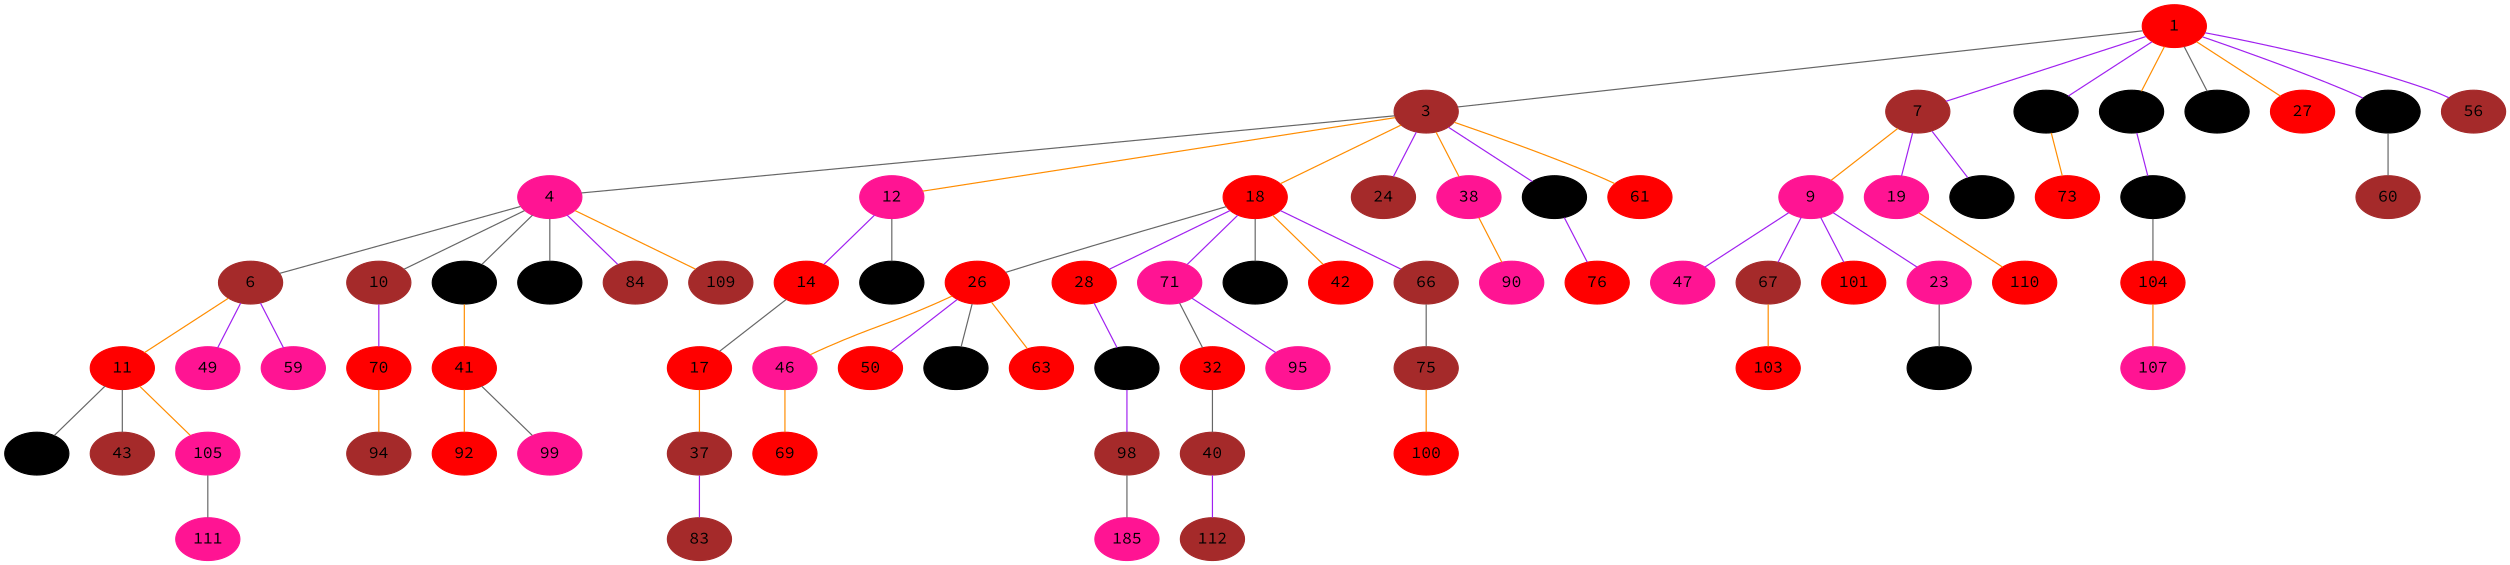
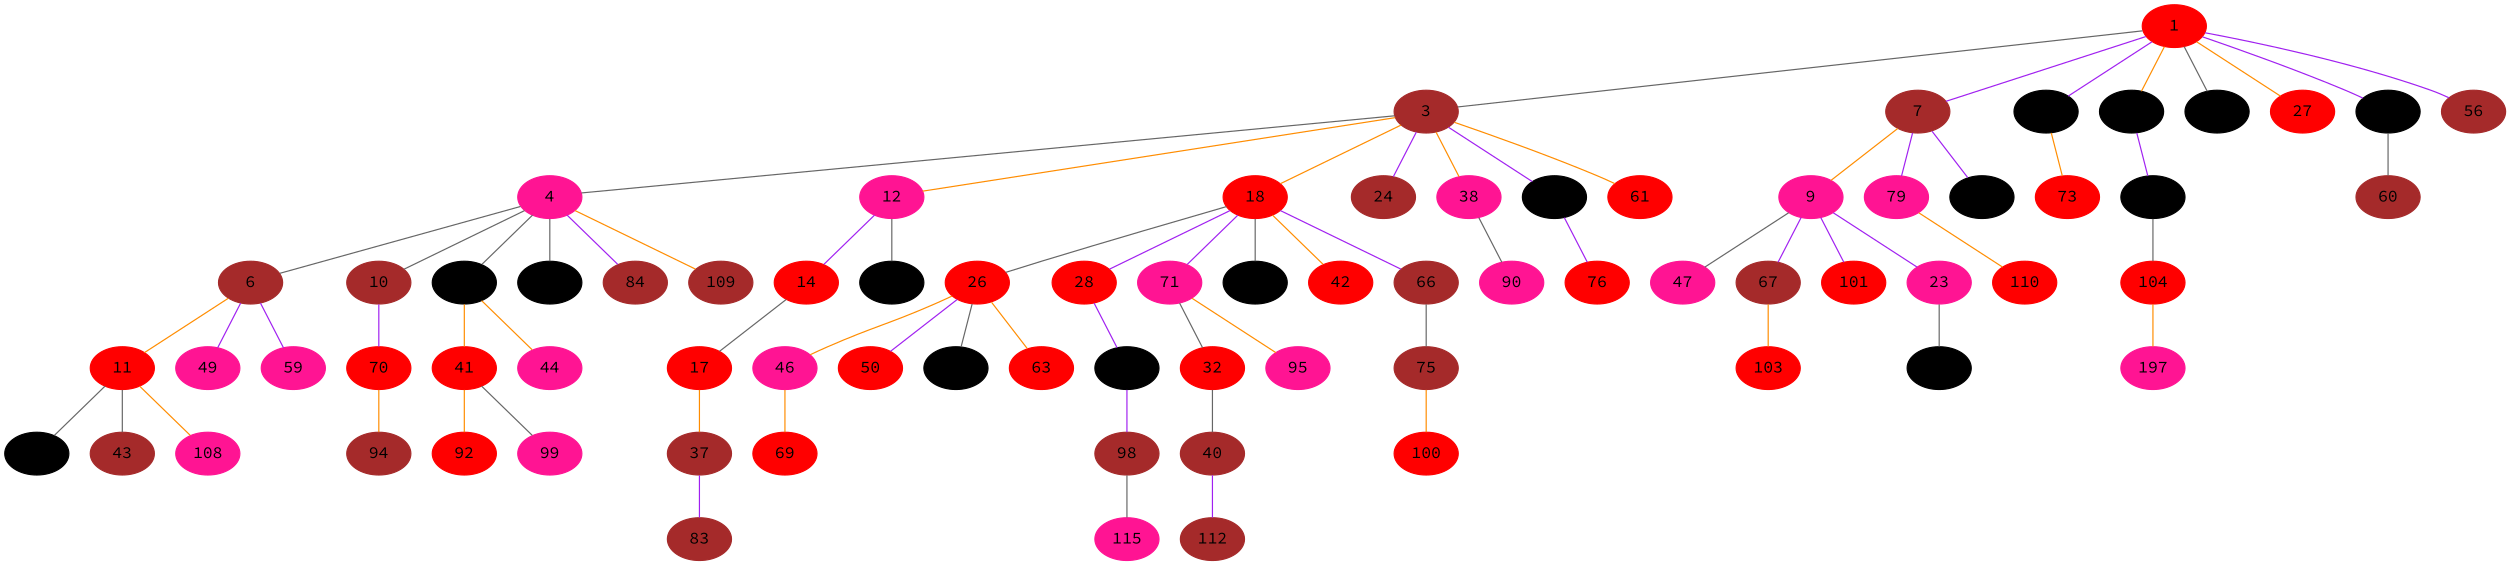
node "19": label "19" -> "79"
edge "38" -- "90": color darkorange -> gray40
edge "9" -- "47": color purple -> gray40
edge "71" -- "95": color purple -> darkorange
node "44": added
node "107": label "107" -> "197"
node "105": label "105" -> "108"
node "111": removed
node "185": label "185" -> "115"
